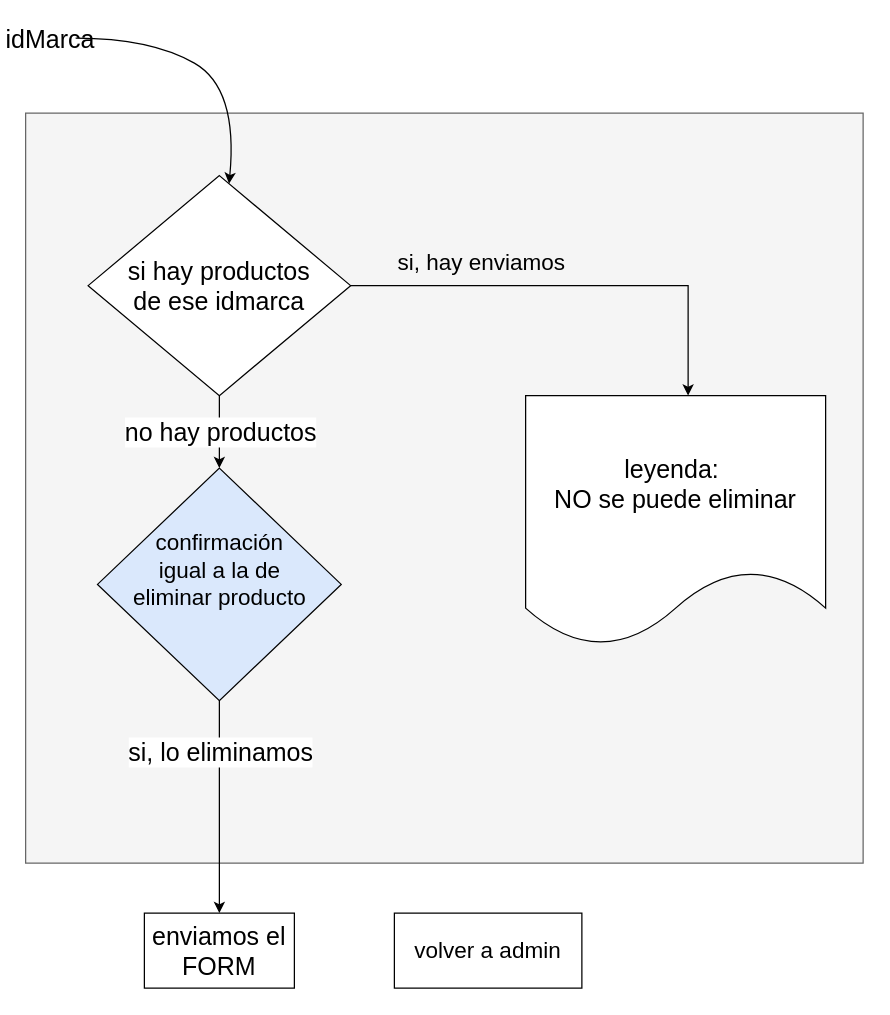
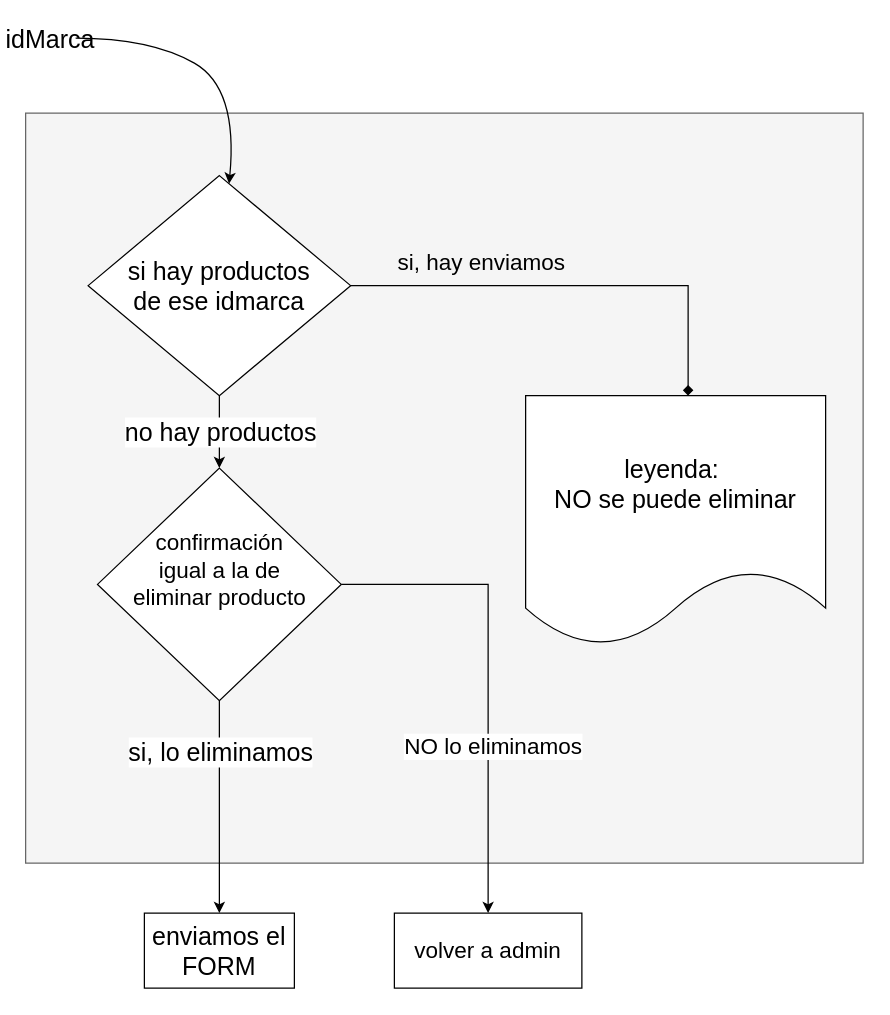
edge "si hay productos de ese idmarca" -> "leyenda: NO se puede eliminar": arrowhead classic -> diamond
node "confirmación igual a la de eliminar producto": fillcolor #dae8fc -> #ffffff
edge "confirmación igual a la de eliminar producto" -> "volver a admin": added, label "NO lo eliminamos"
